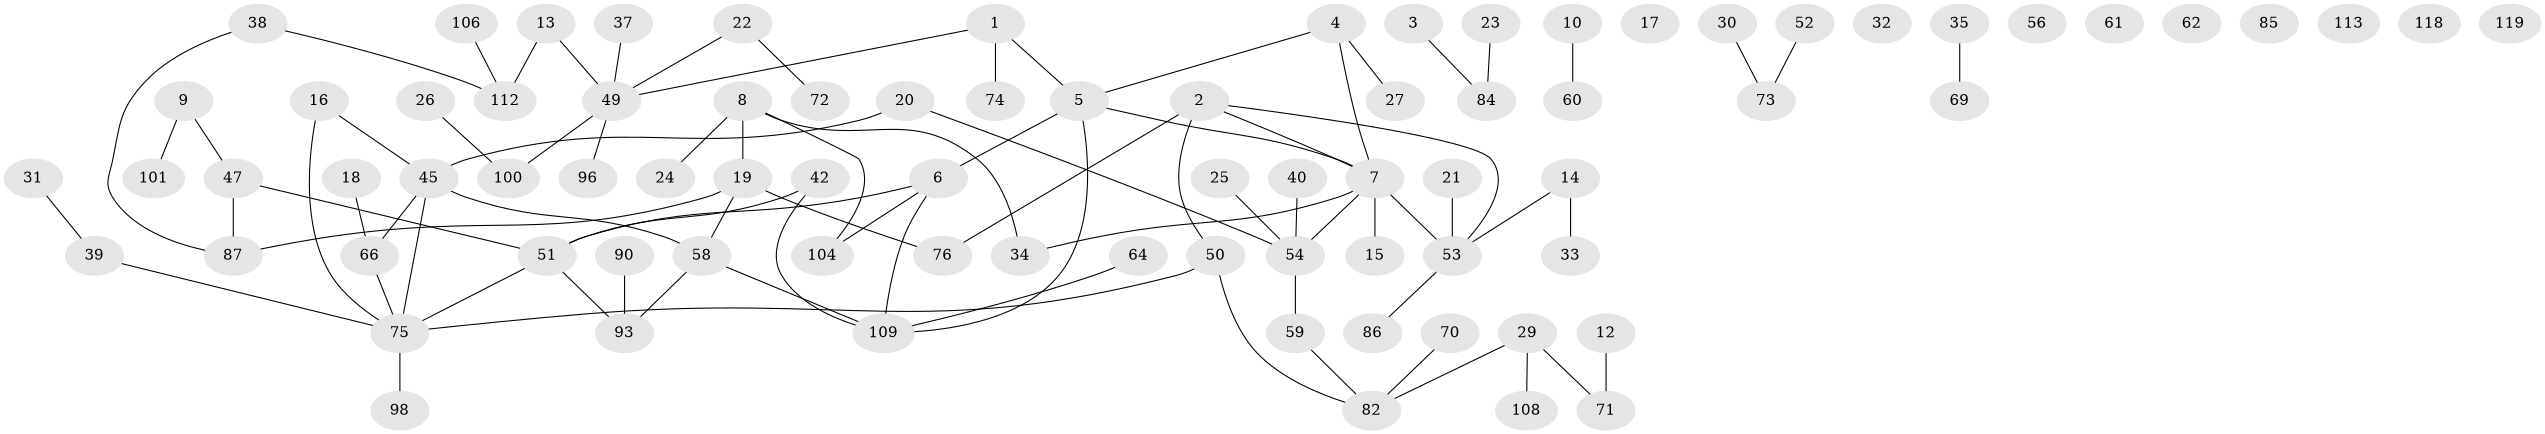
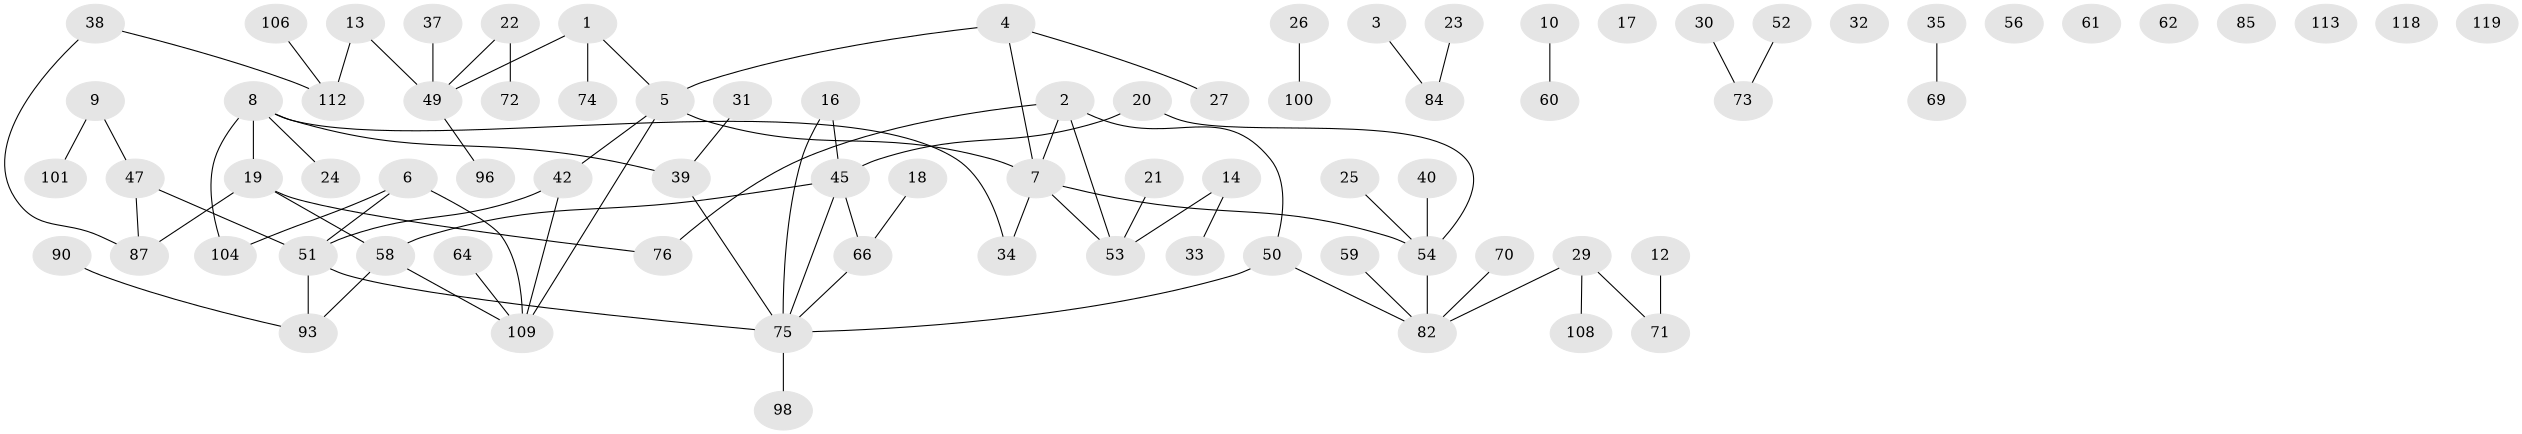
edge "49" -- "100": removed
edge "5" -- "6": now "5" -- "42"
edge "8" -- "39": added
node "15": removed
edge "54" -- "59": now "54" -- "82"
node "86": removed
